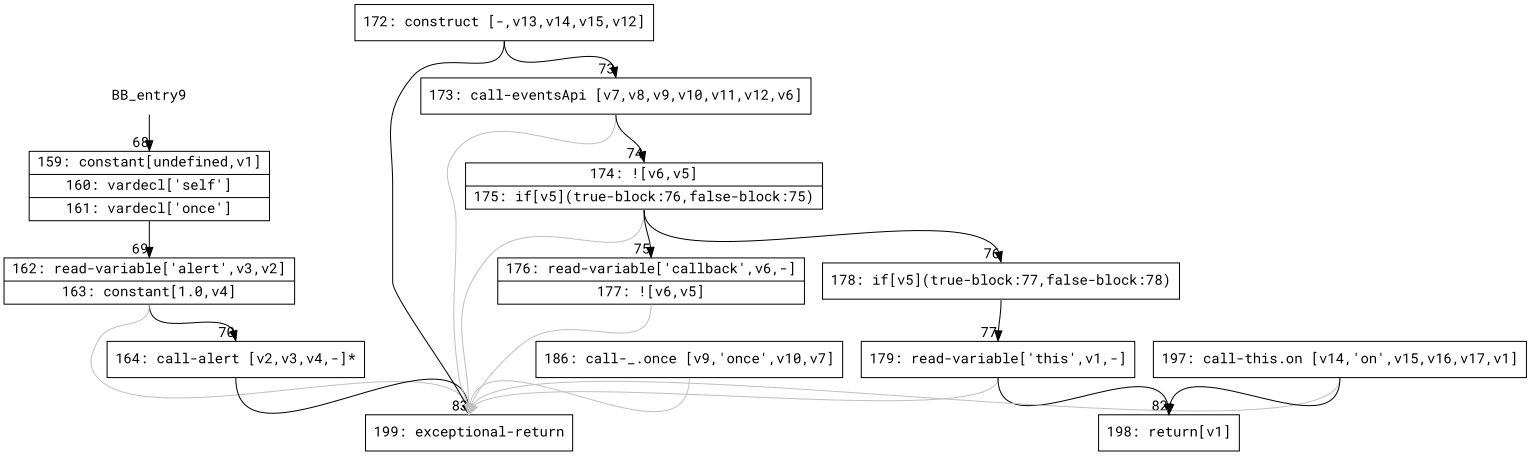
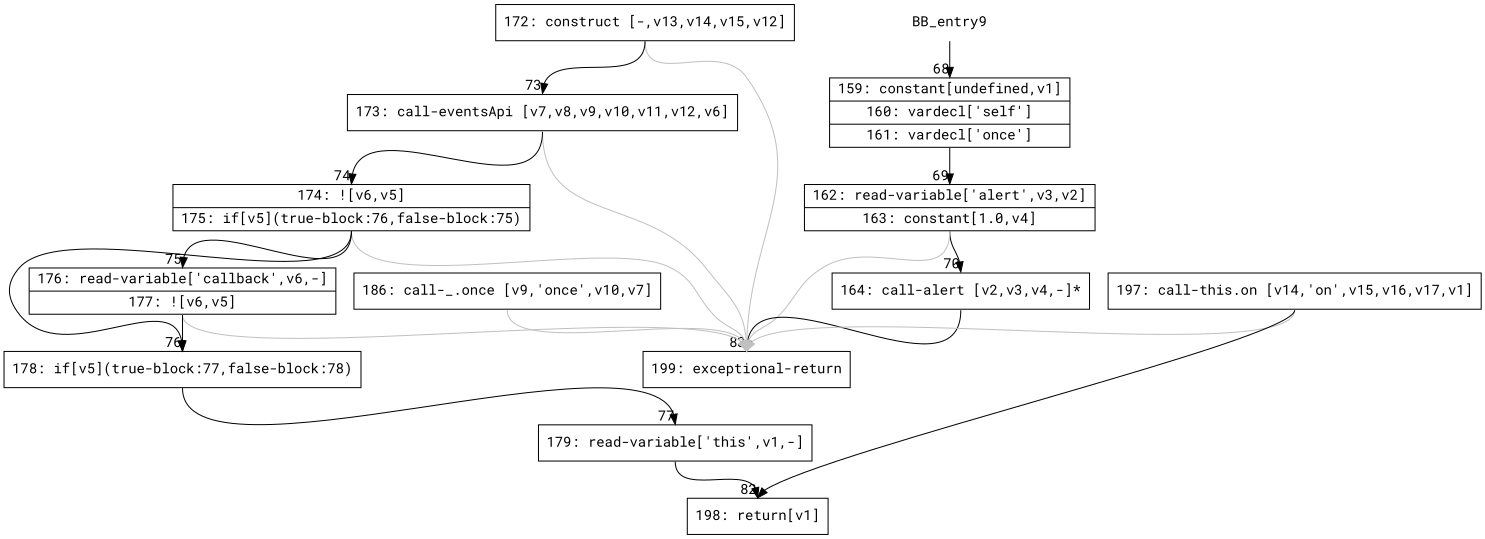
edge "172: construct [-,v13,v14,v15,v12]" -> "199: exceptional-return": color black -> gray
edge "176: read-variable['callback',v6,-]" -> "178: if[v5](true-block:77,false-block:78)": added
edge "179: read-variable['this',v1,-]" -> "199: exceptional-return": removed
